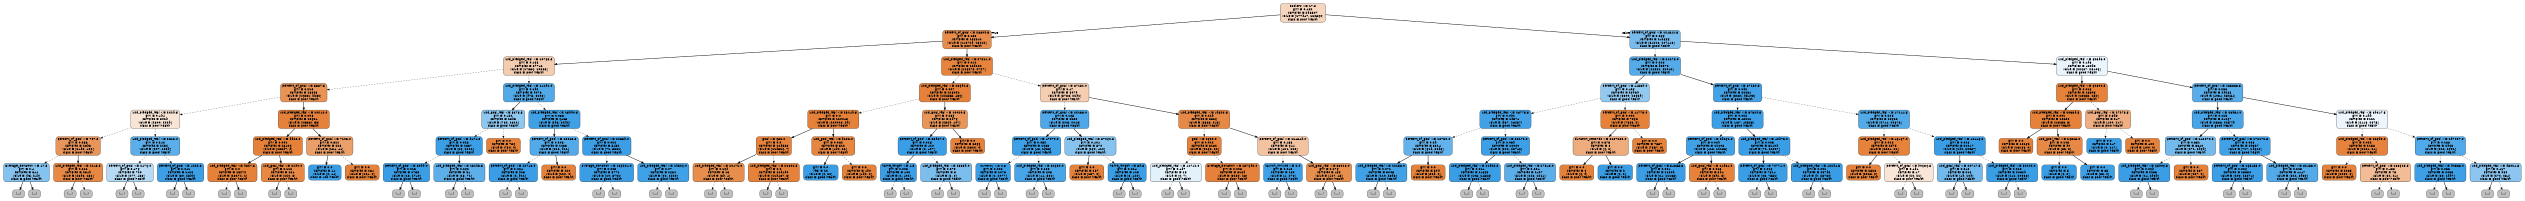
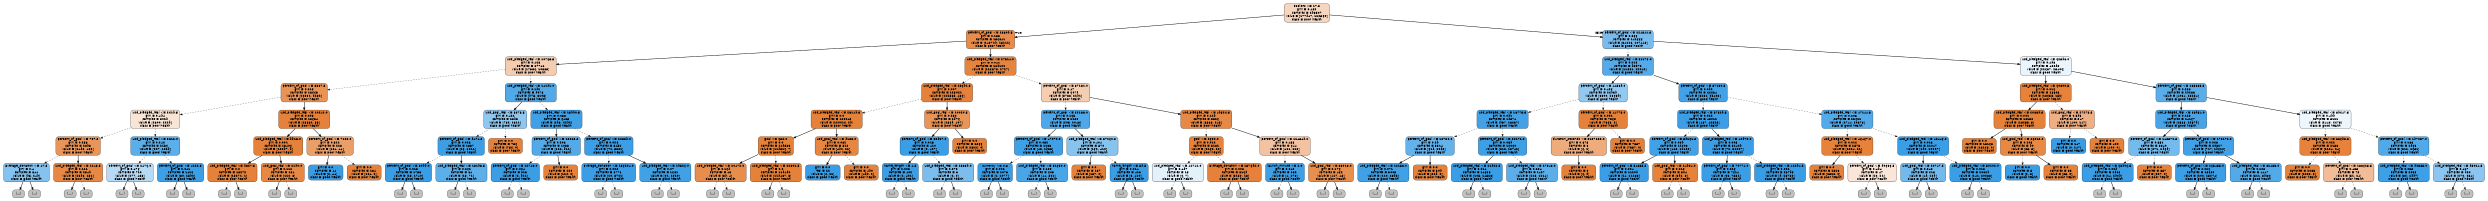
node "gini = 0.0 samples = 44 value = [0, 44] class = usd health": label "gini = 0.0 samples = 44 value = [0, 44] class = usd health" -> "gini = 0.0 samples = 44 value = [0, 44] class = good health"
node "gini = 0.0 samples = 2 value = [0, 2] class = good health": removed
node "gini = 0.0 samples = 85 value = [85, 0] class = poor health": fillcolor #399de5fa -> #e58139ff
